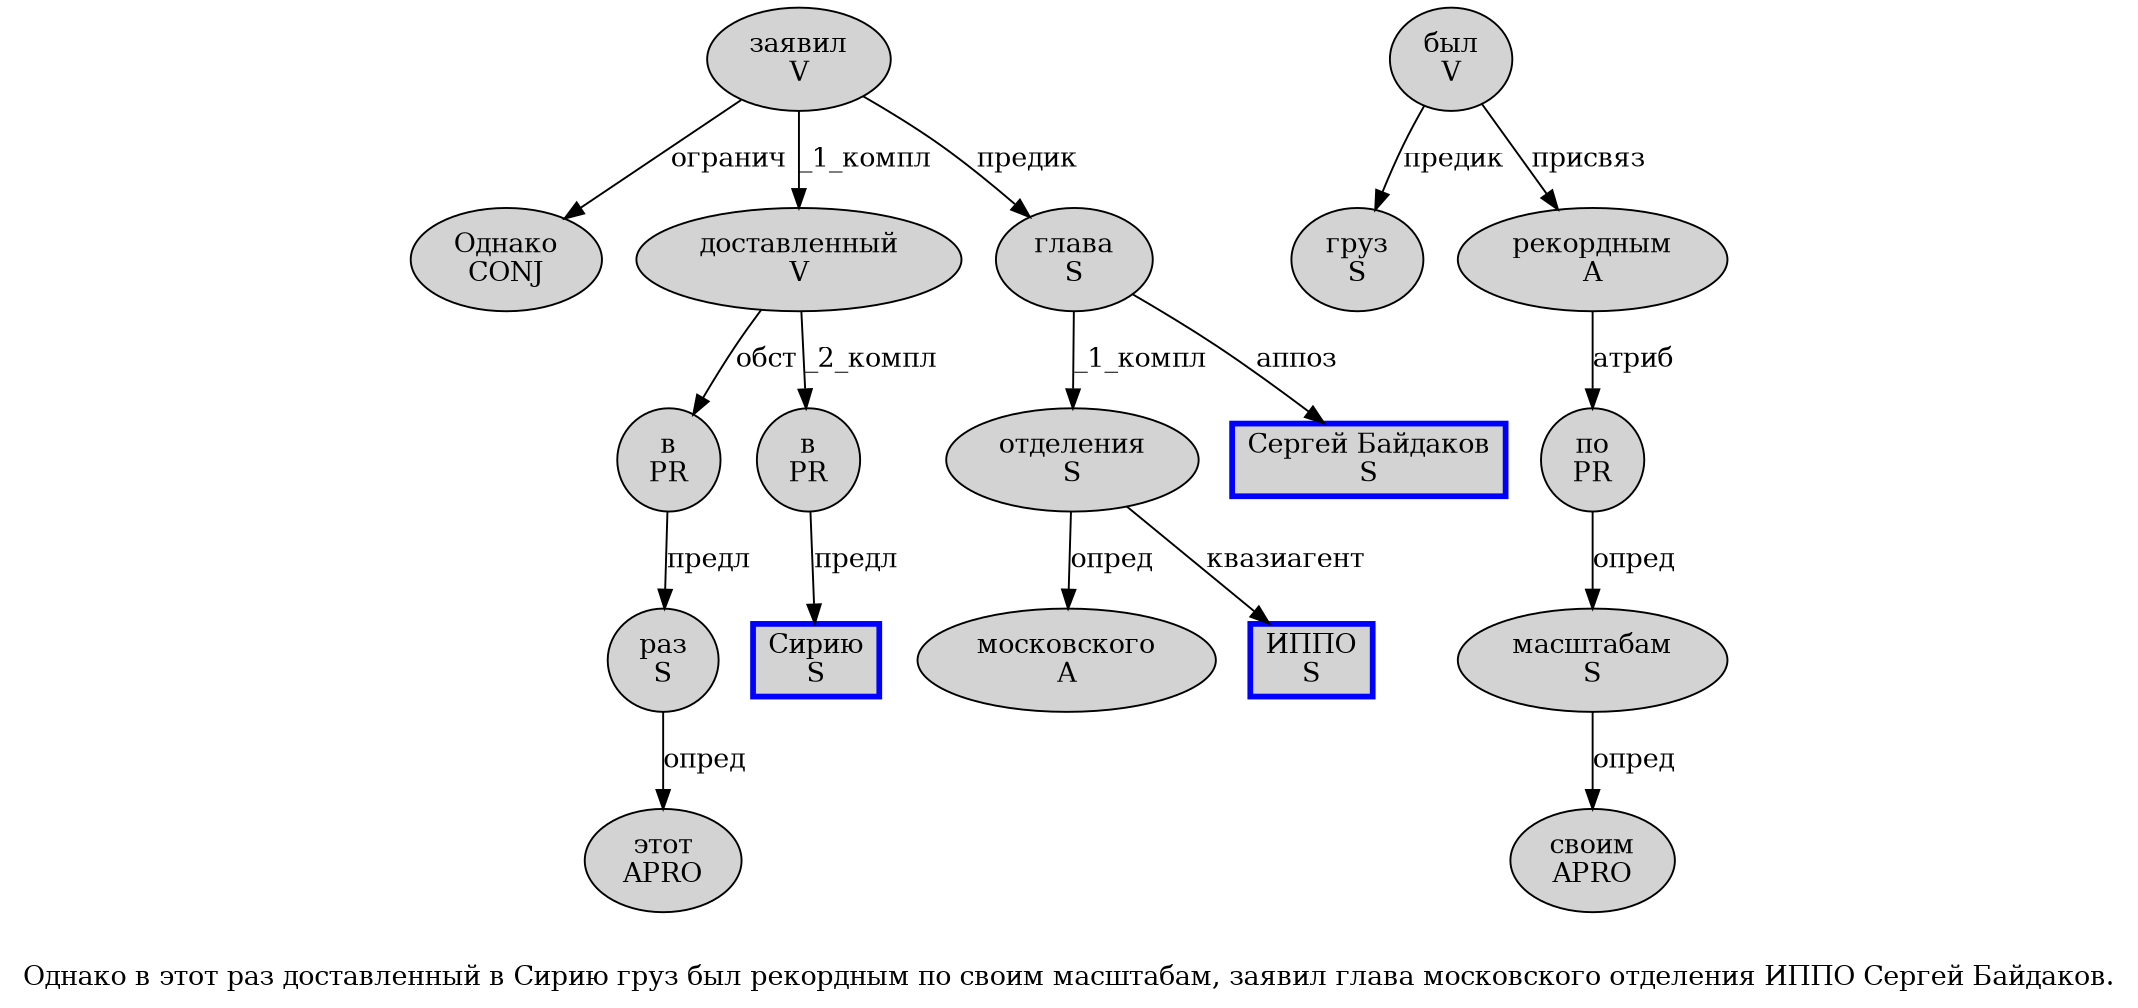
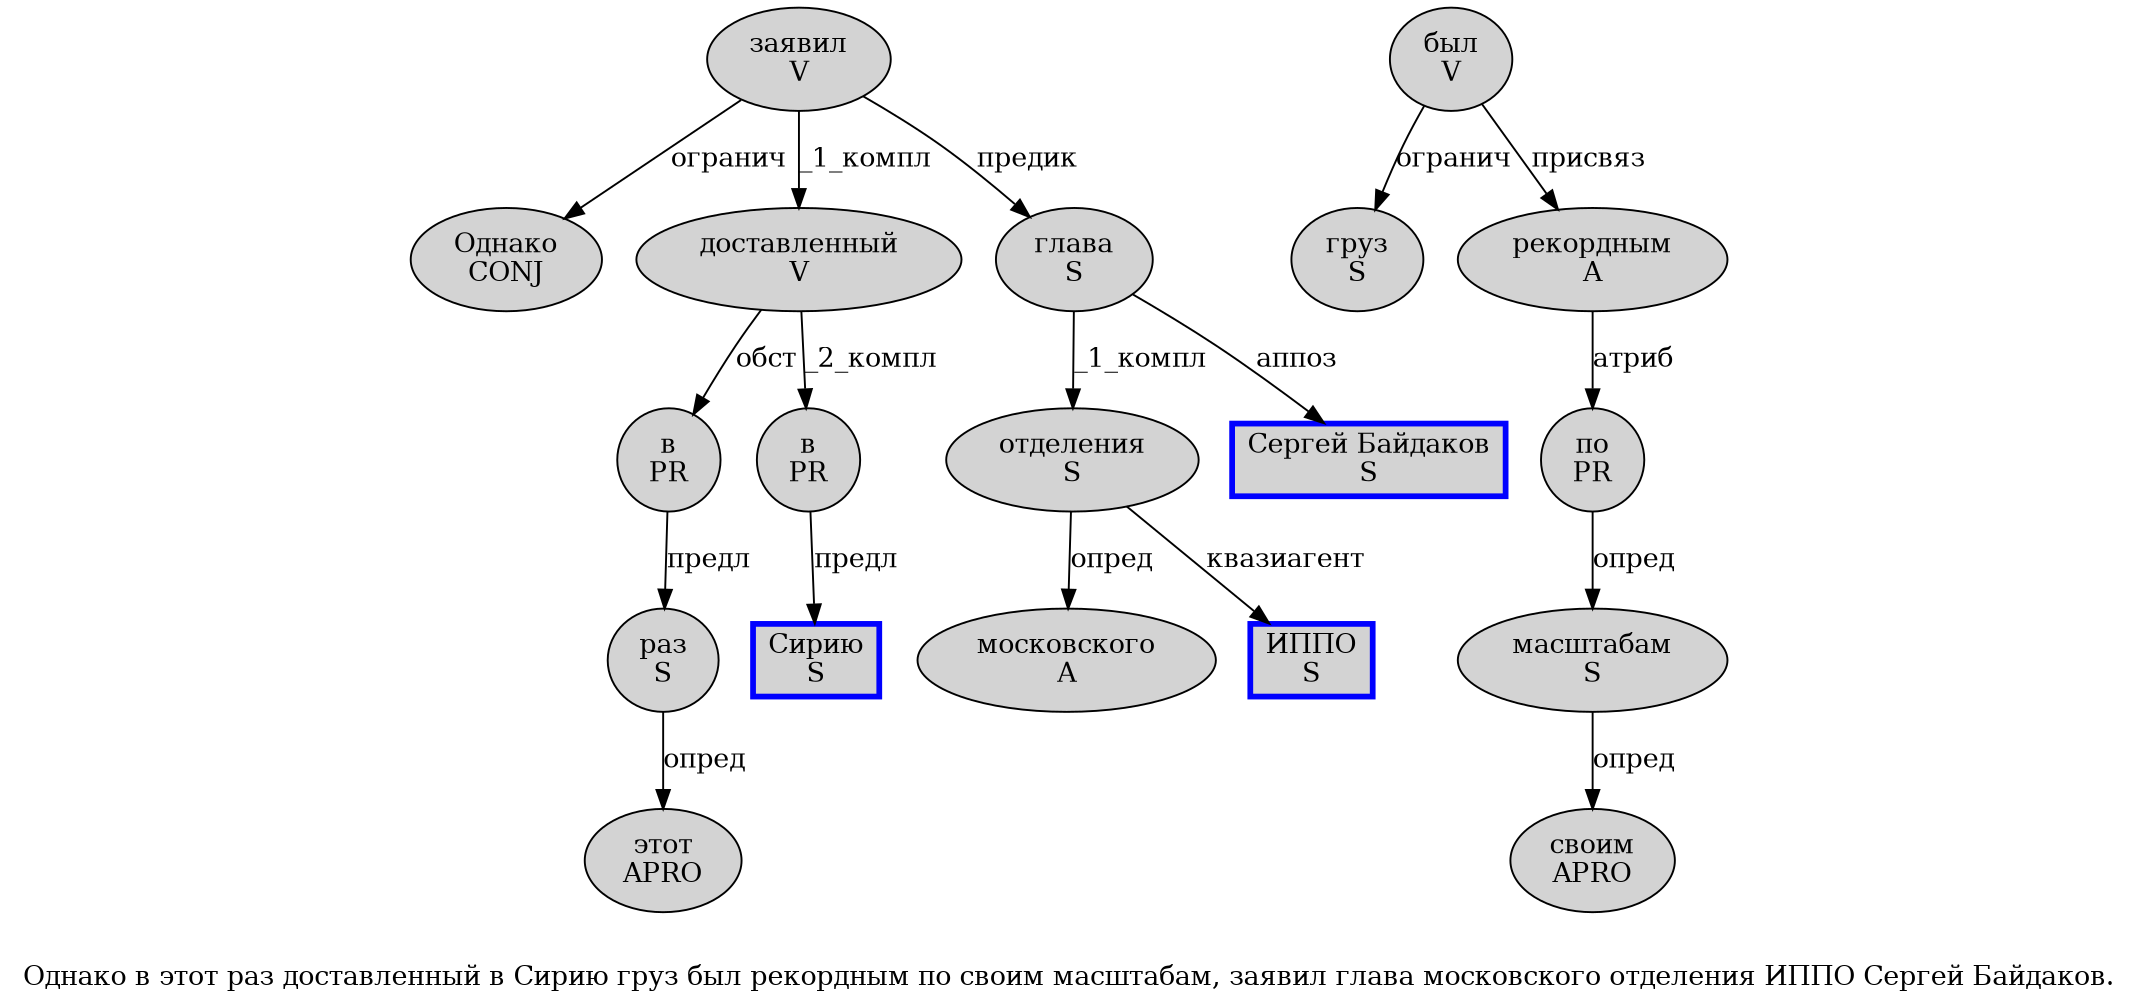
edge "был V" -> "груз S": label "предик" -> "огранич"
